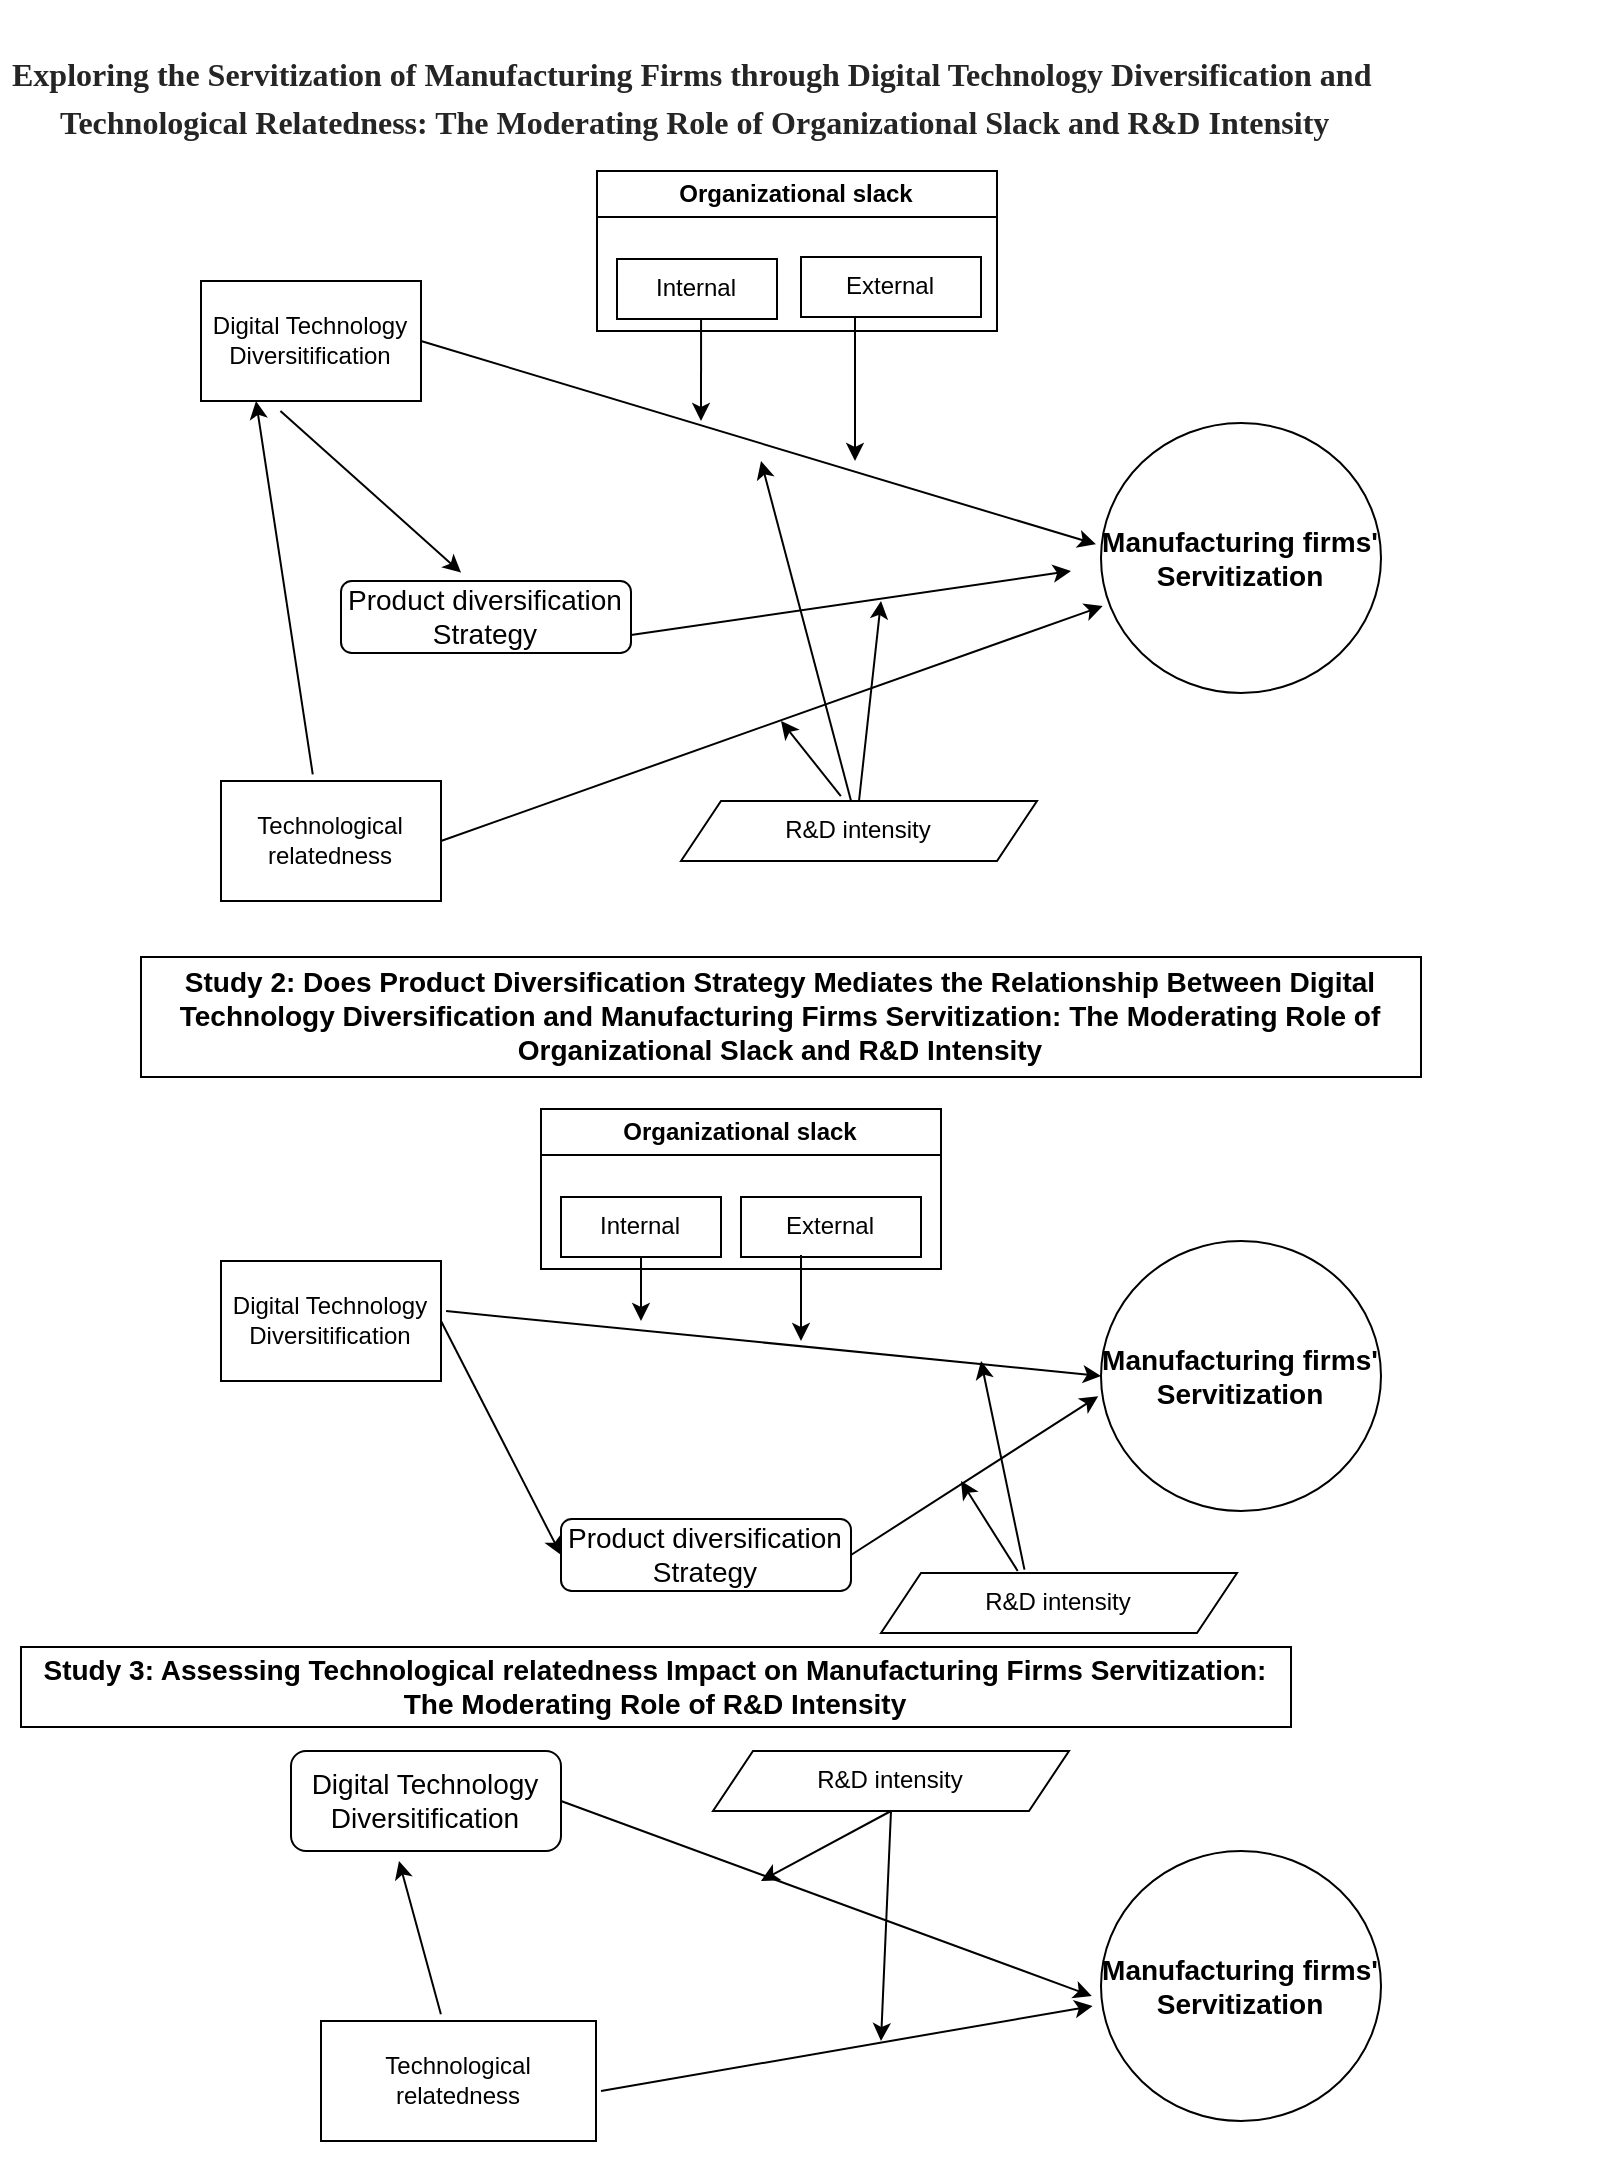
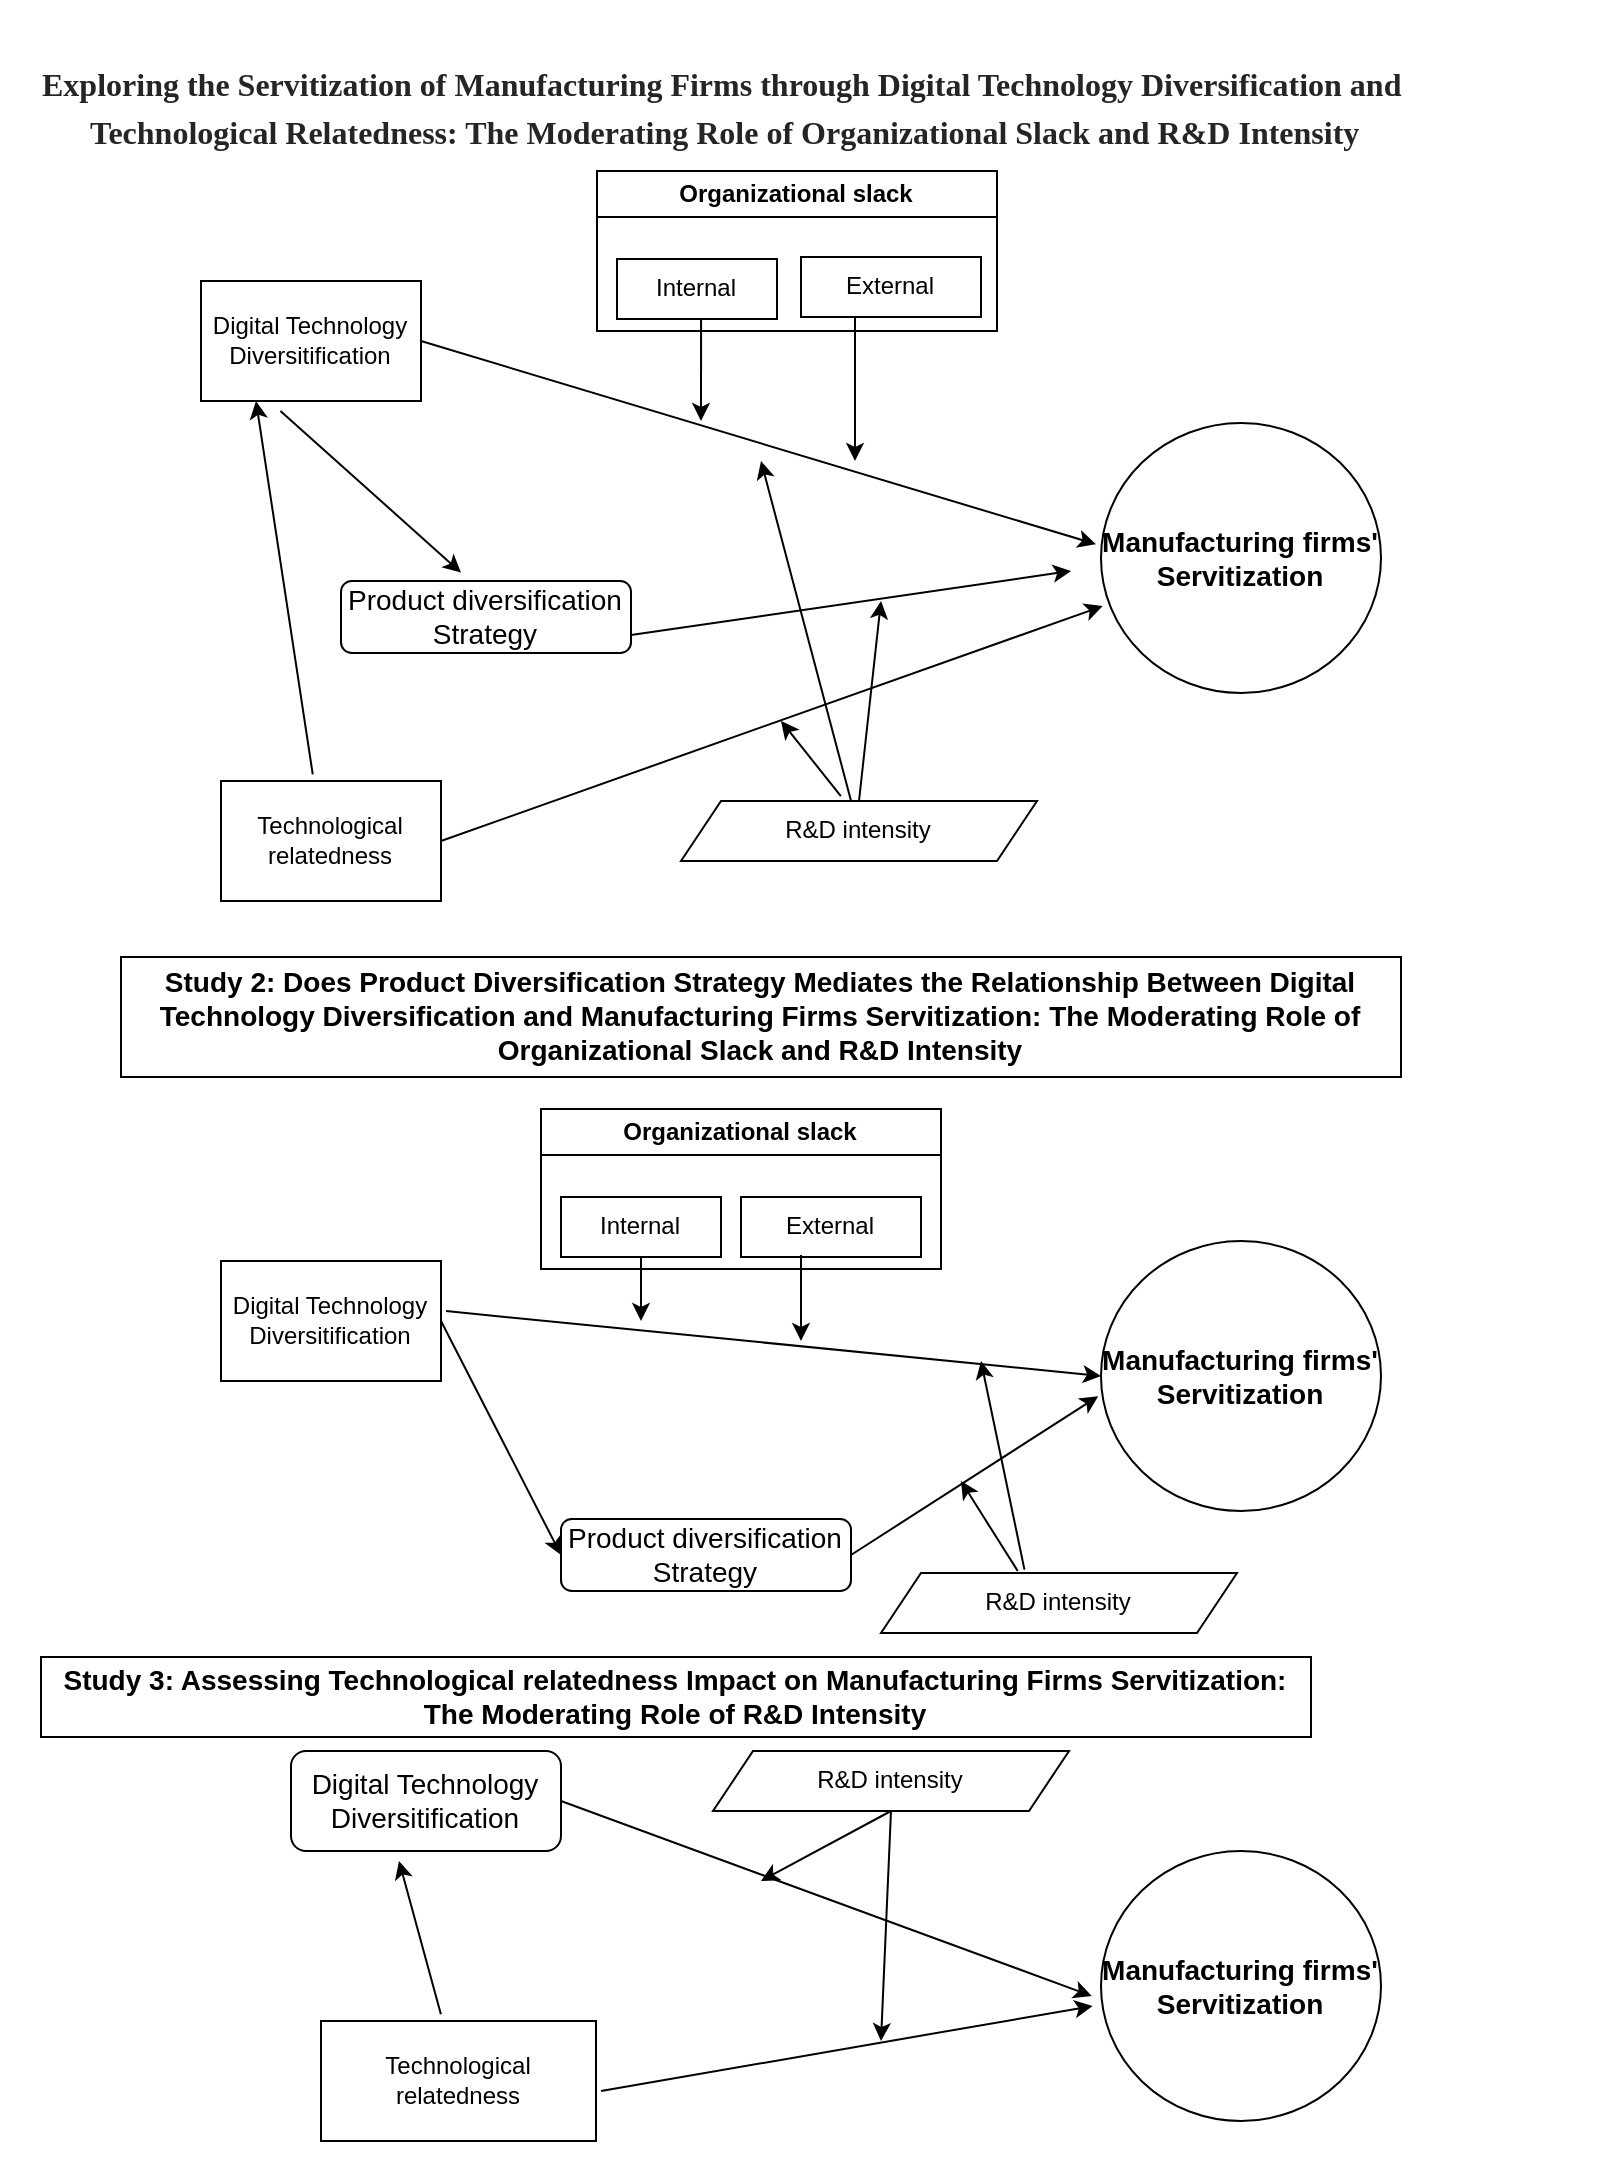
node "Exploring the Servitization of Manufacturing Firms through Digital Technology Diversification and Technological Relatedness: The Moderating Role of Organizational Slack and R&D Intensity": moved (778, 79) -> (808, 89)
node "Study 2: Does Product Diversification Strategy Mediates the Relationship Between Digital Technology Diversification and Manufacturing Firms Servitization: The Moderating Role of Organizational Slack and R&D Intensity": moved (781, 1017) -> (761, 1017)
node "Study 3: Assessing Technological relatedness Impact on Manufacturing Firms Servitization: The Moderating Role of R&D Intensity": moved (656, 1687) -> (676, 1697)
